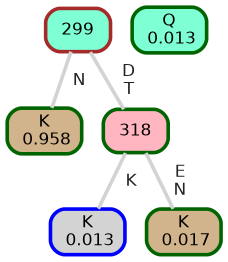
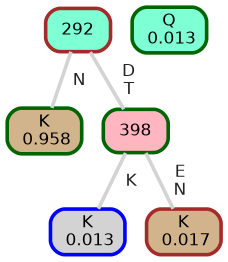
node "299": label "299" -> "292"
node "318": label "318" -> "398"
node "K 0.017": color darkgreen -> brown
